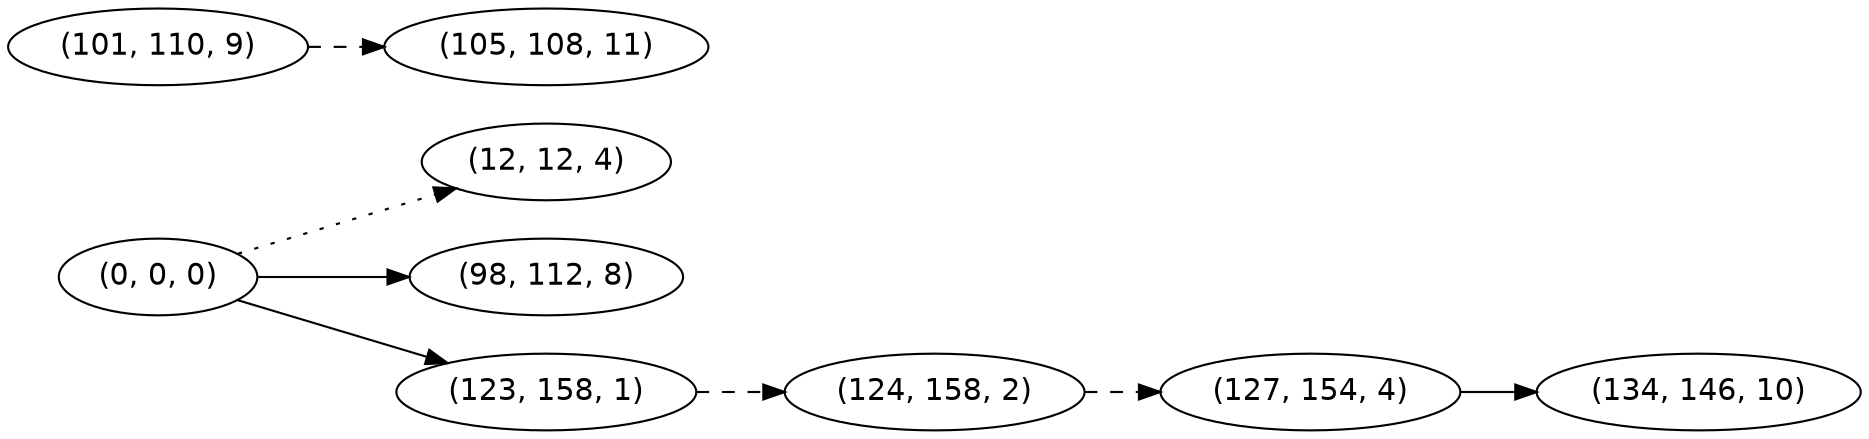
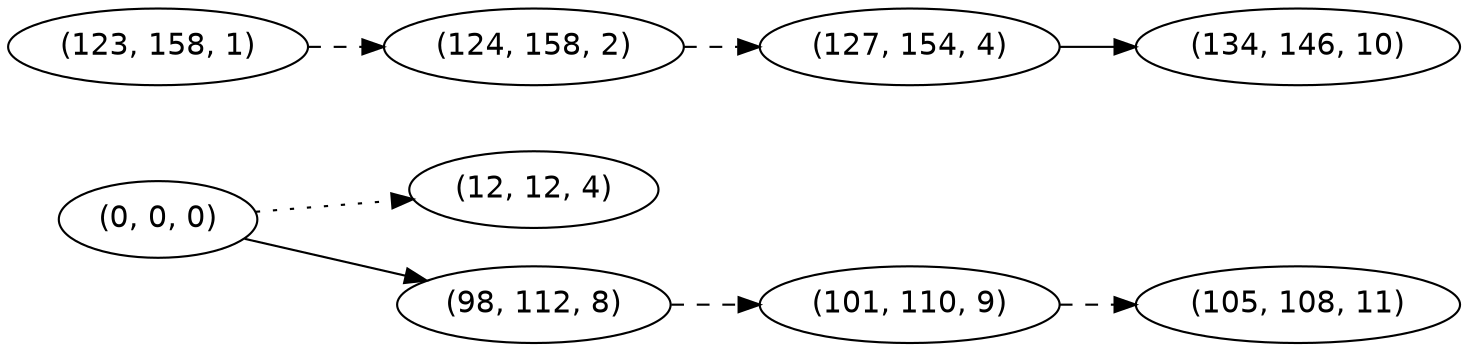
edge "(98, 112, 8)" -> "(101, 110, 9)": added
edge "(0, 0, 0)" -> "(123, 158, 1)": removed
